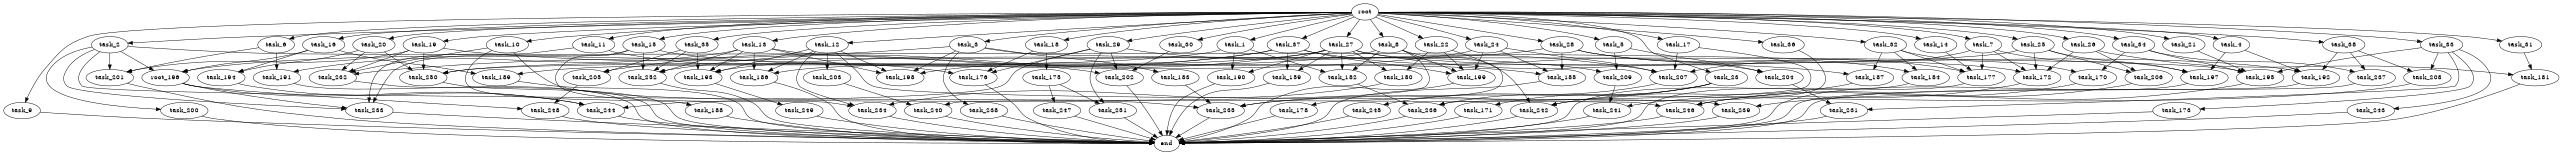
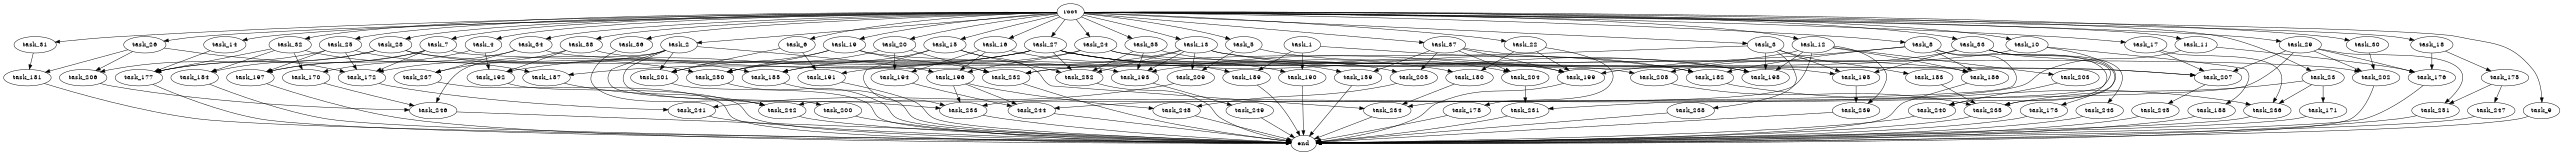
edge "root" -> "task_1": removed
node "task_21": removed
node "root_196": label "root_196" -> "task_196"
